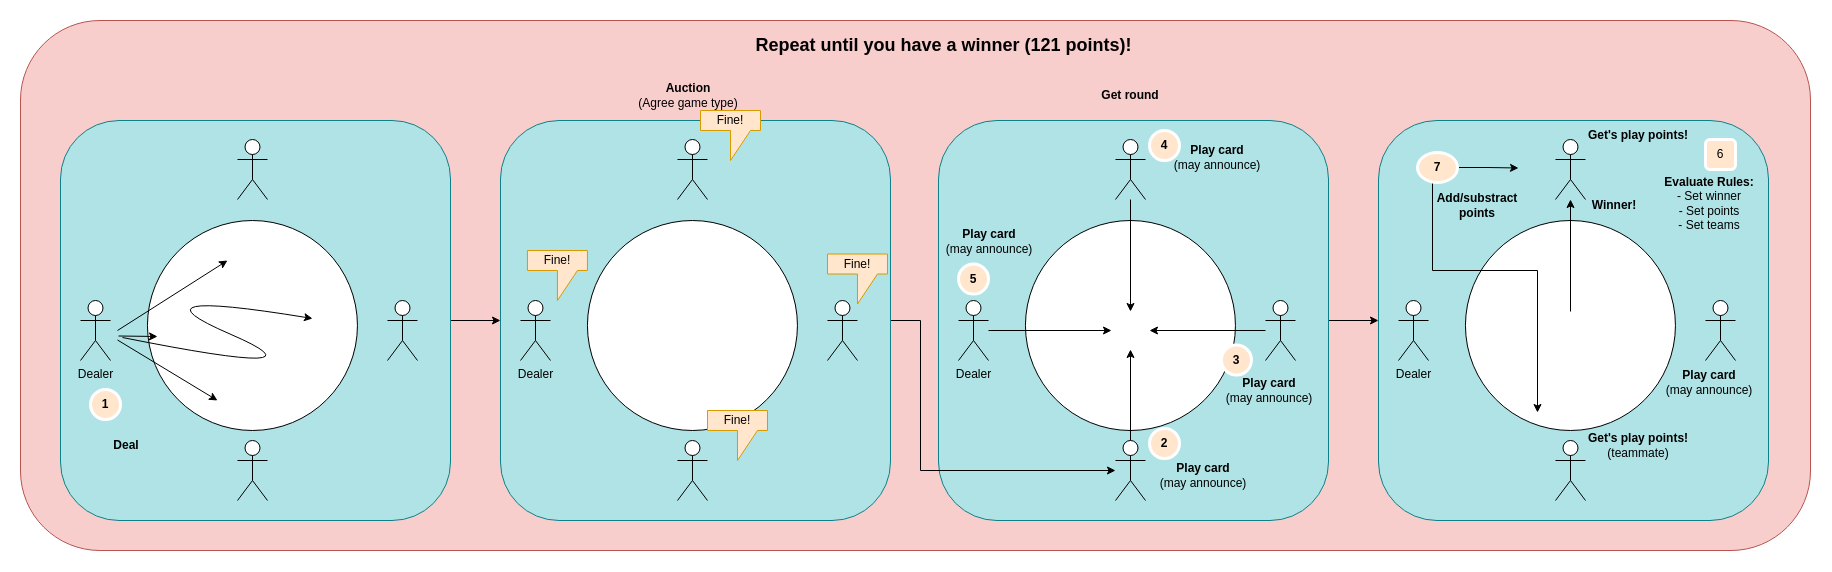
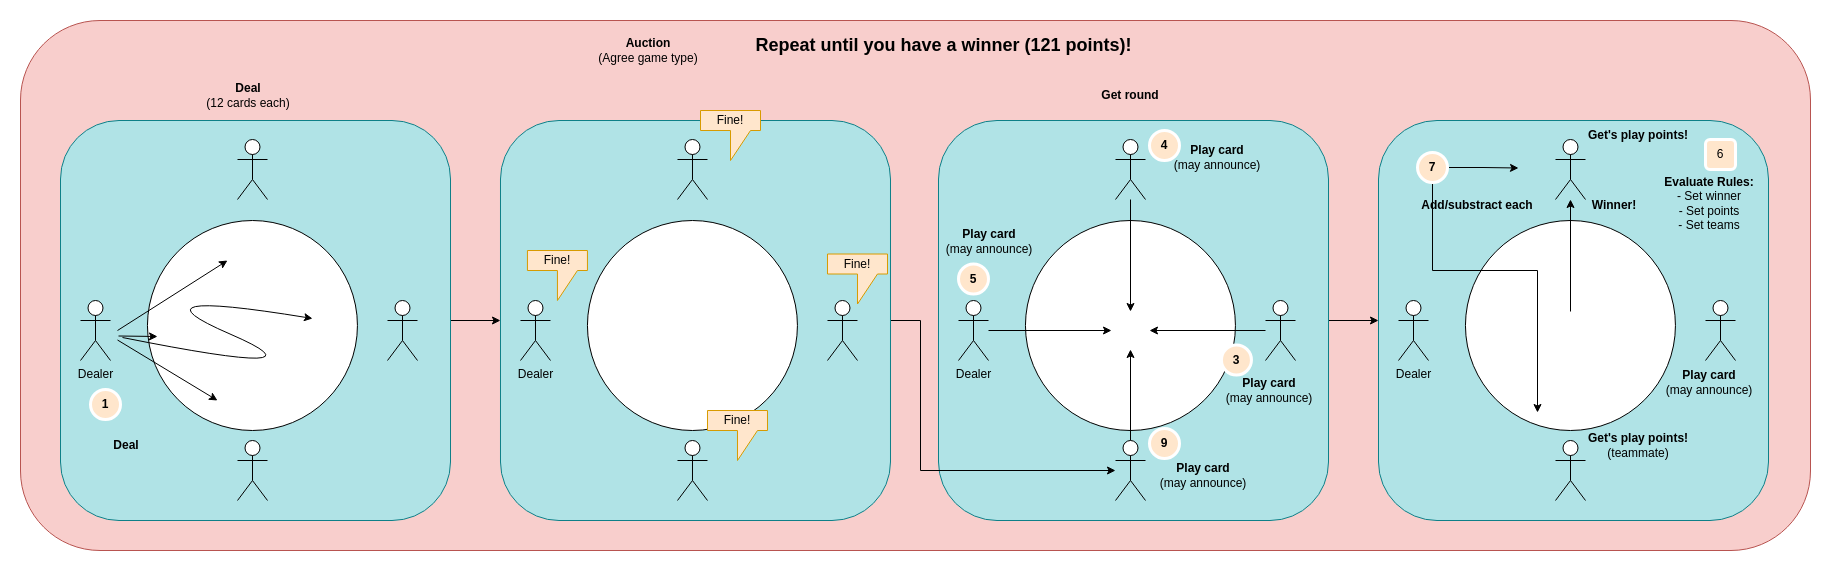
node "Deal (12 cards each)": added
node "Auction (Agree game type)": moved (688, 96) -> (648, 51)
node "7": size 40x30 -> 30x30
node "Add/substract points": label "Add/substract points" -> "Add/substract each"
node "2": label "2" -> "9"
